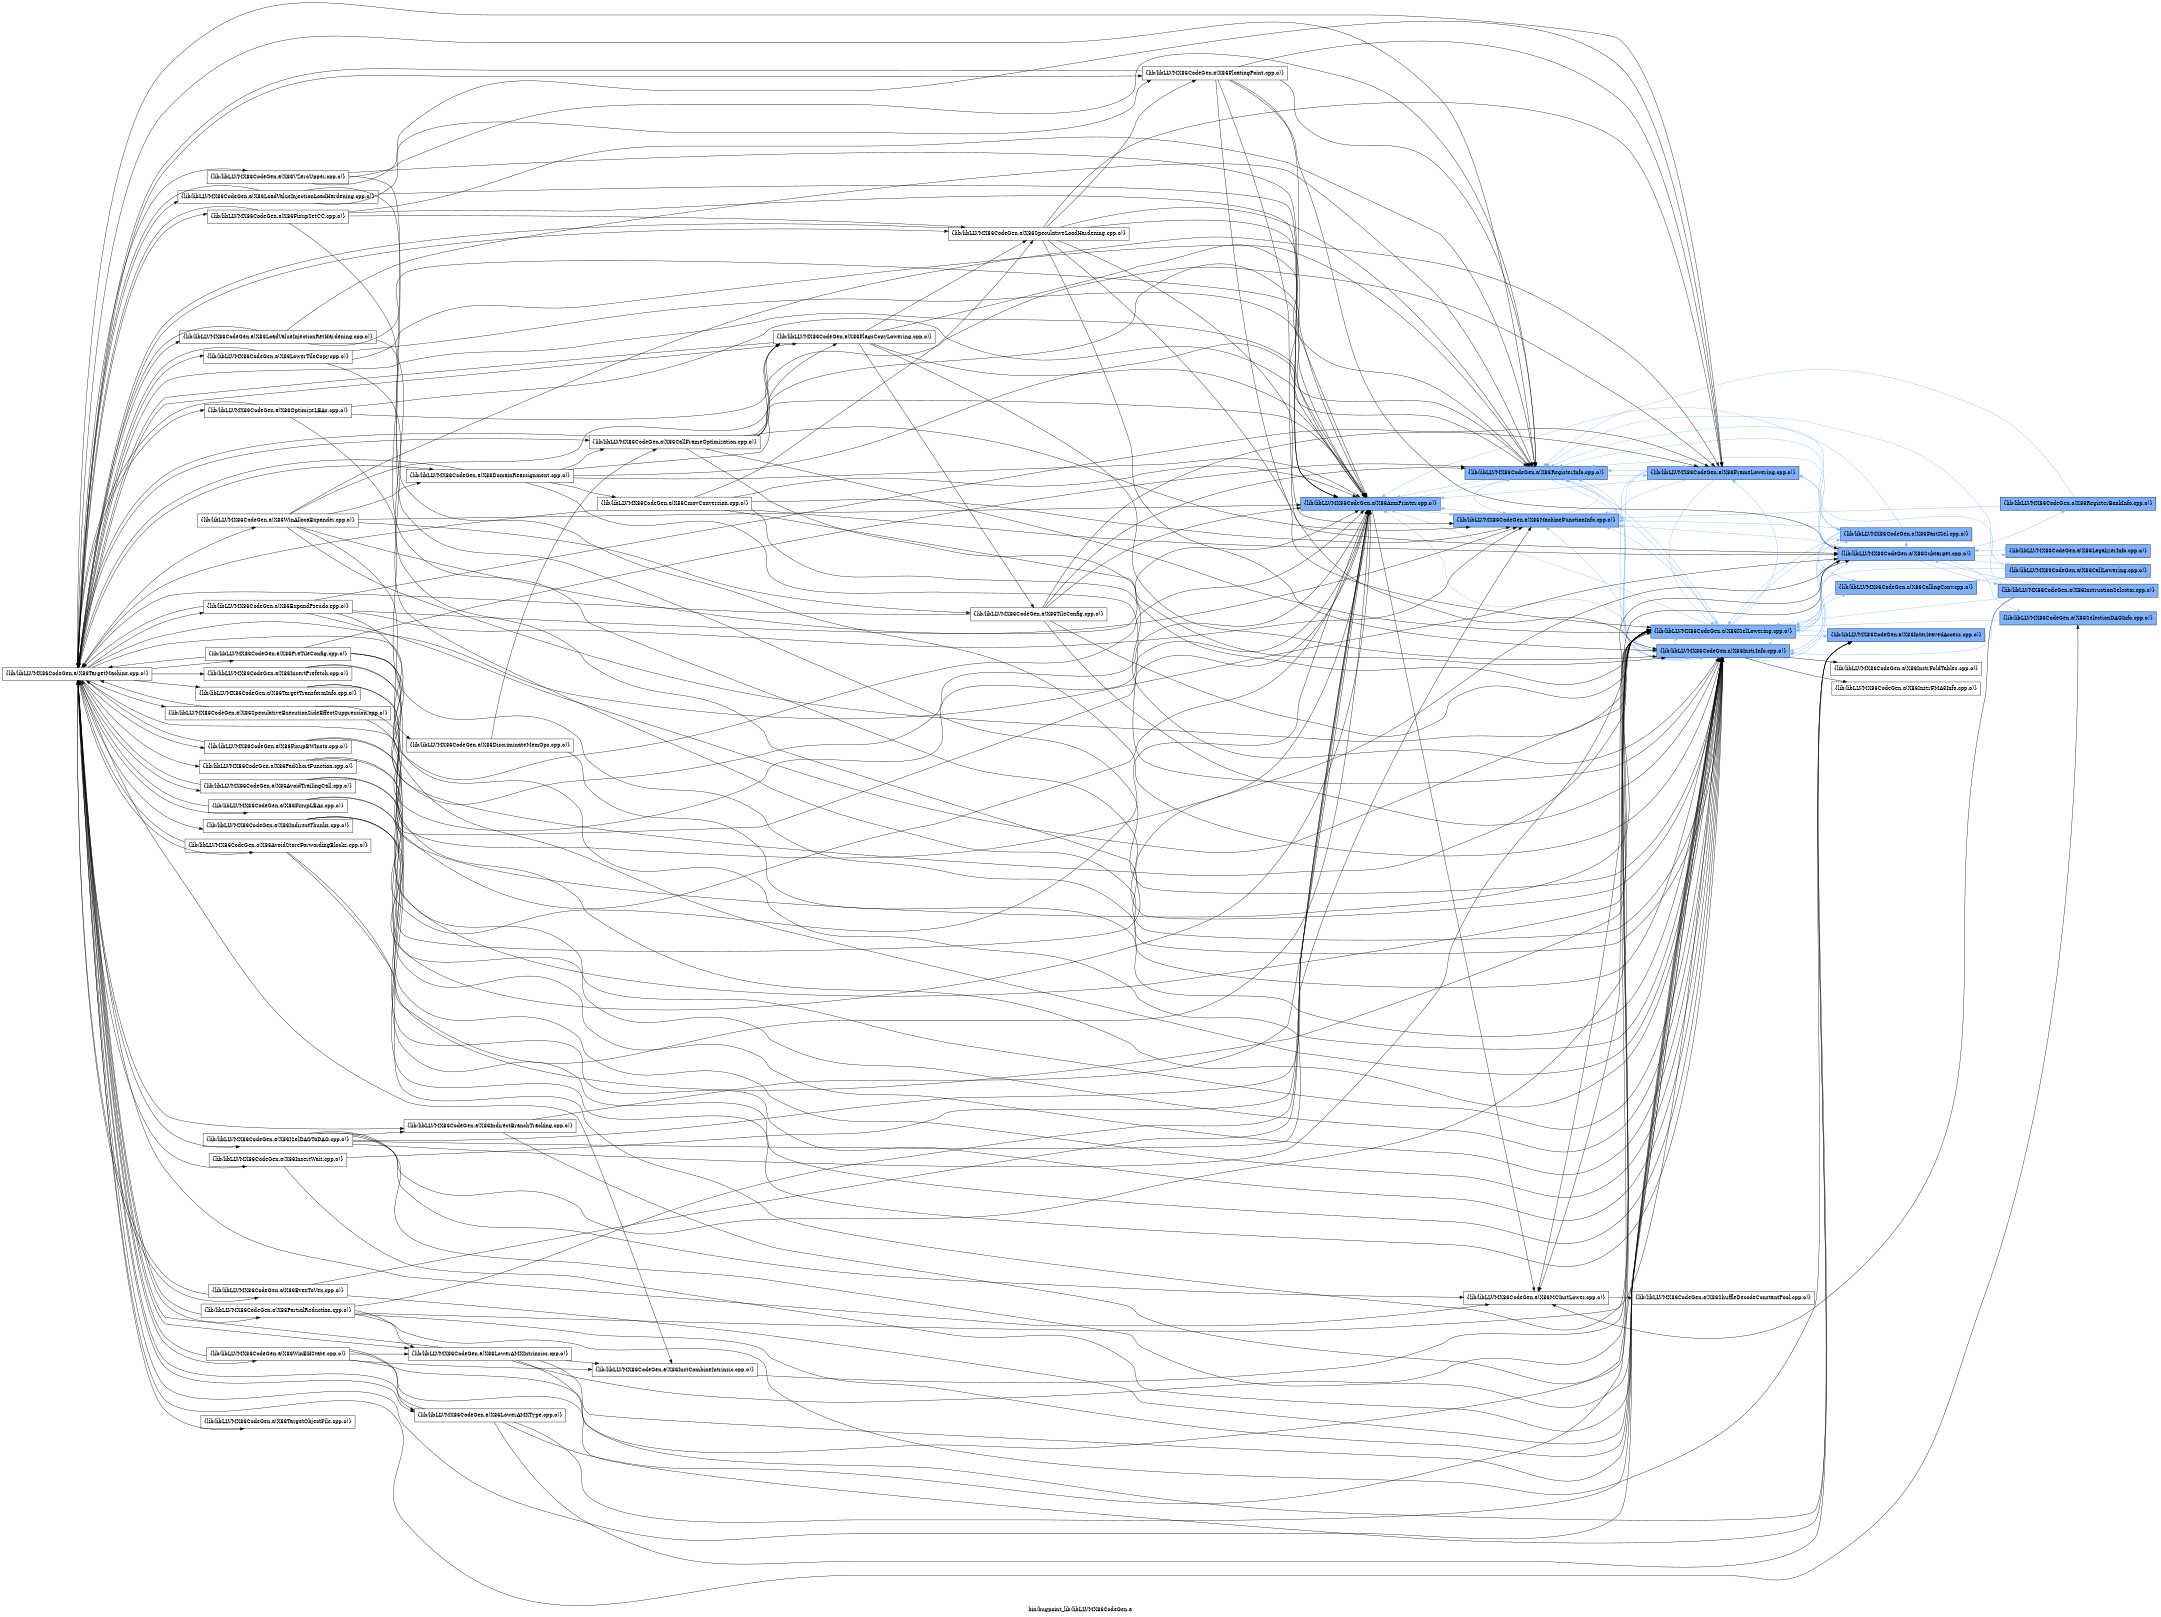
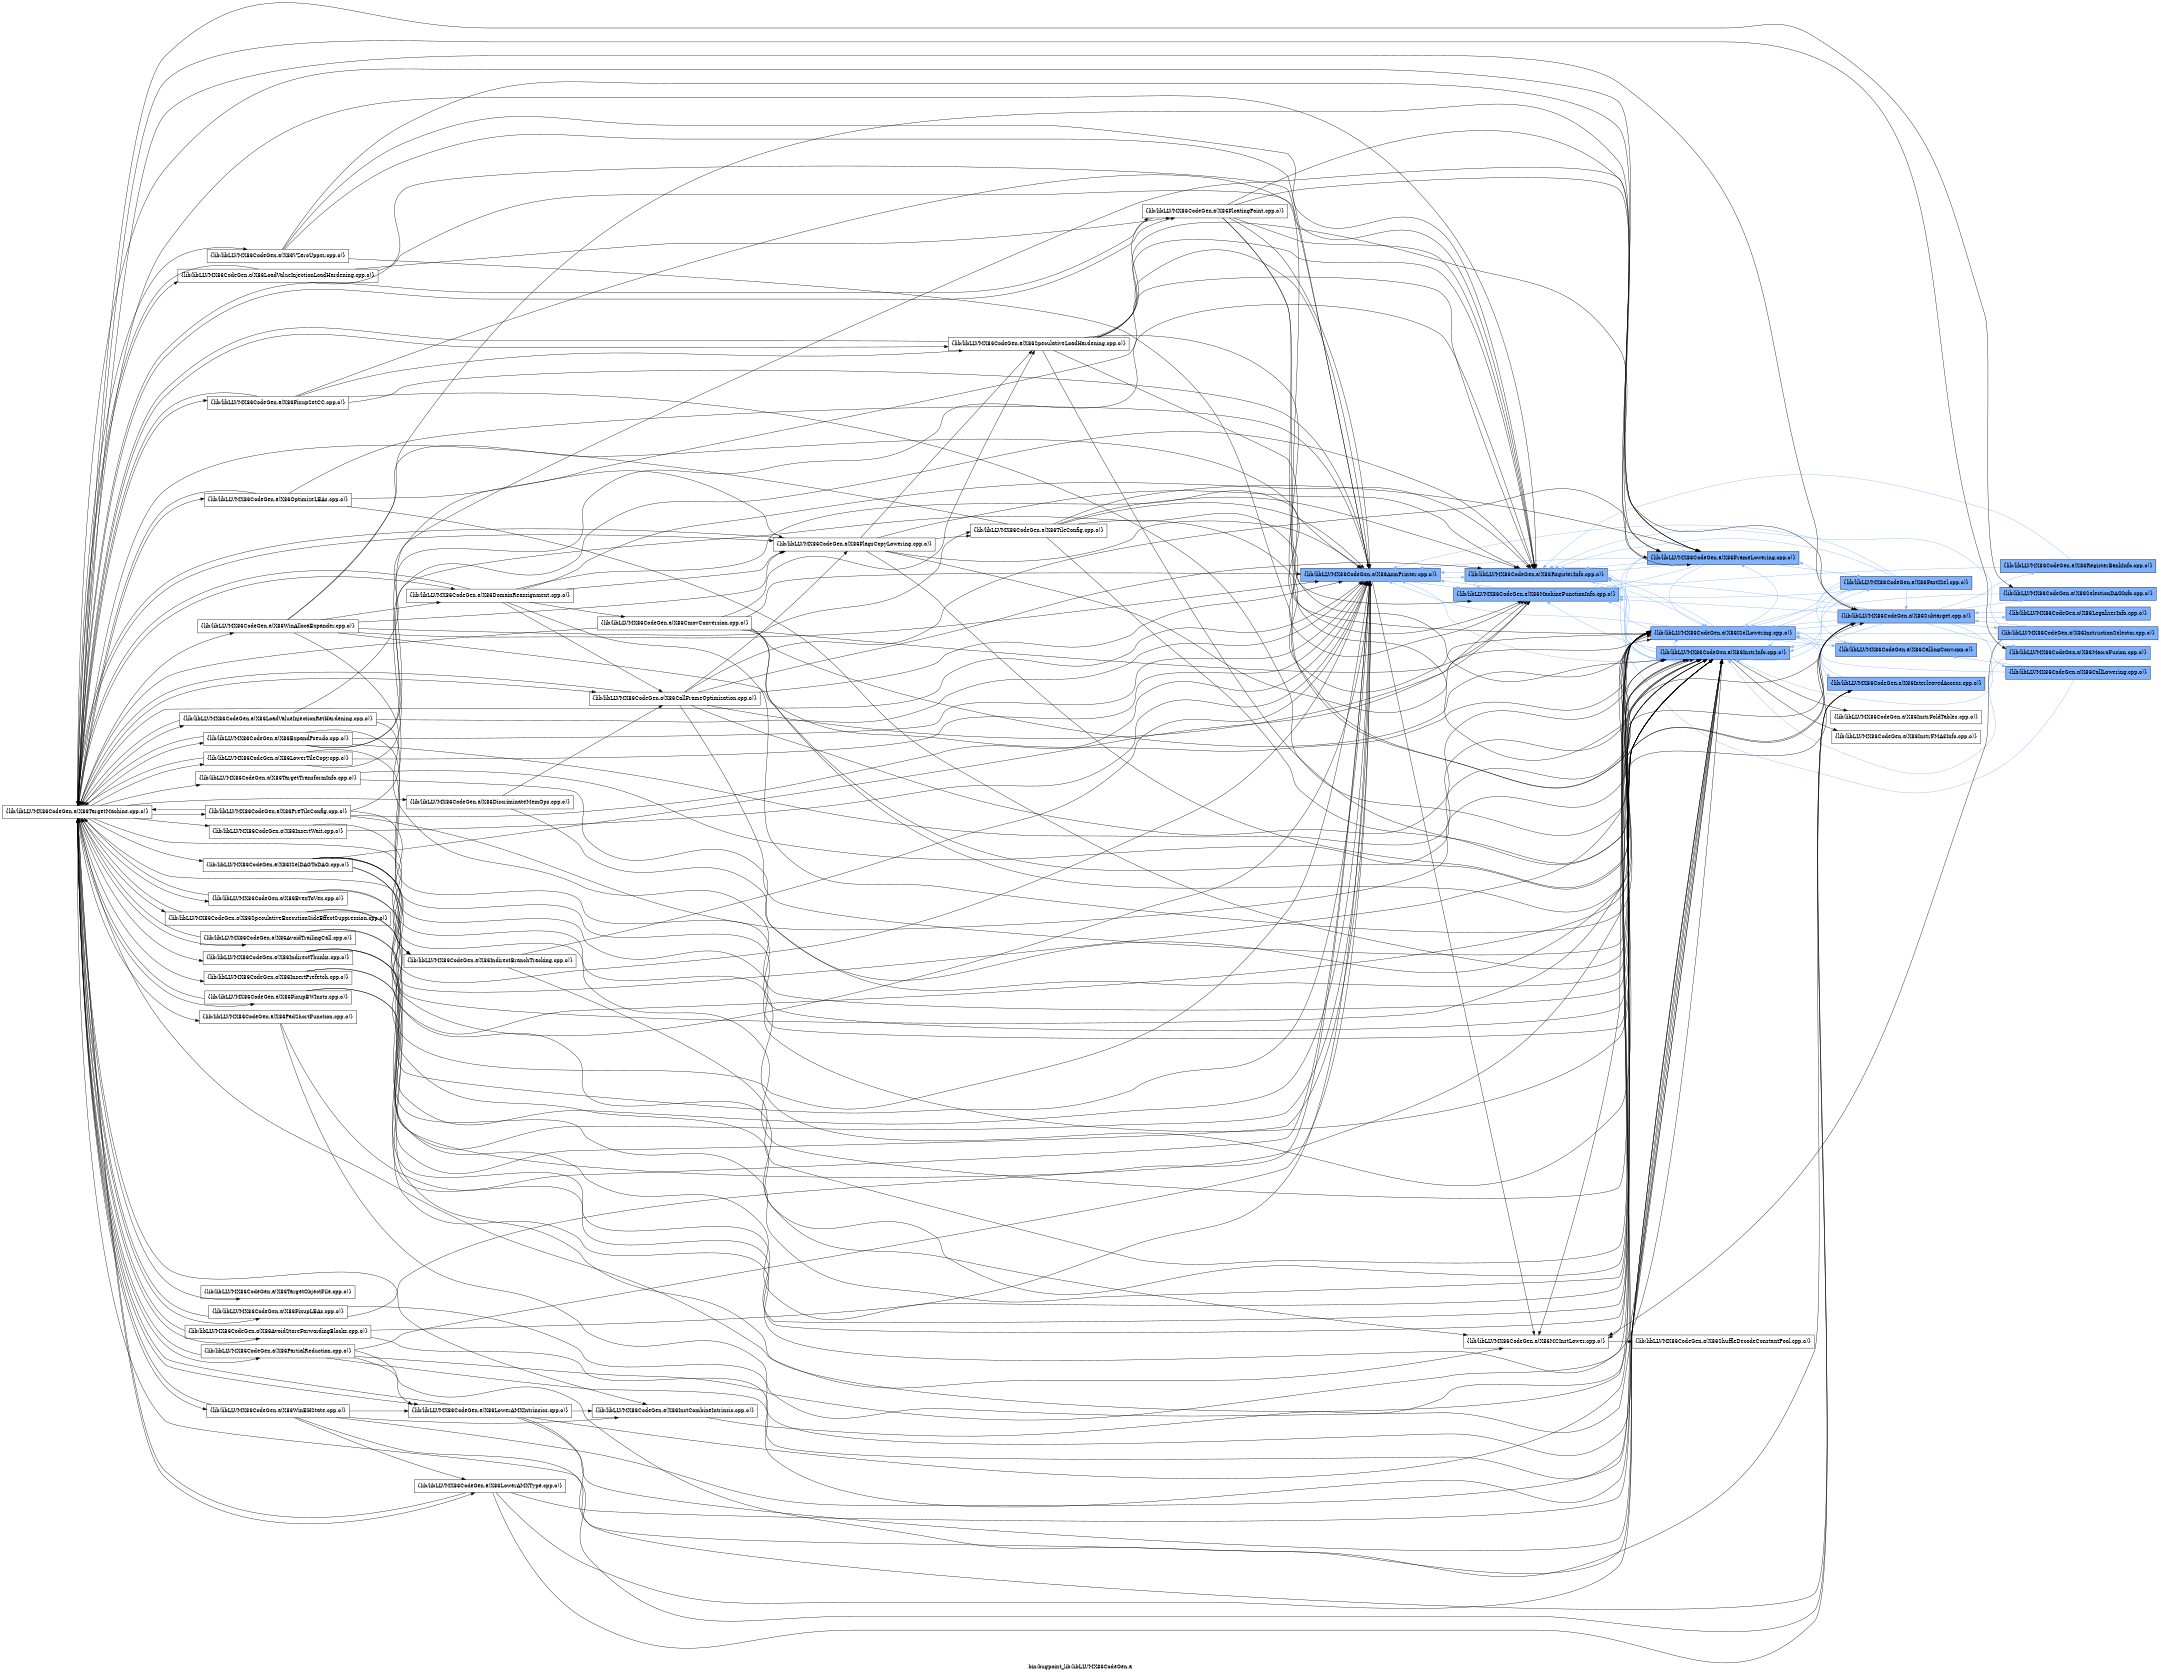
node "{lib/libLLVMX86CodeGen.a(X86MacroFusion.cpp.o)}": added
edge "{lib/libLLVMX86CodeGen.a(X86FlagsCopyLowering.cpp.o)}" -> "{lib/libLLVMX86CodeGen.a(X86ISelLowering.cpp.o)}": added
